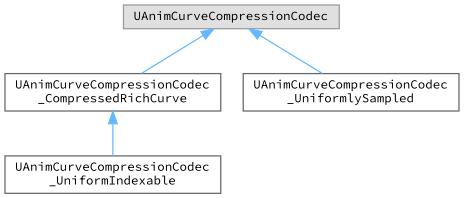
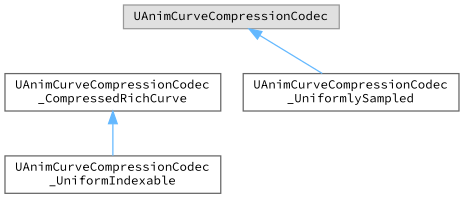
edge "UAnimCurveCompressionCodec _CompressedRichCurve" -> "UAnimCurveCompressionCodec": removed
